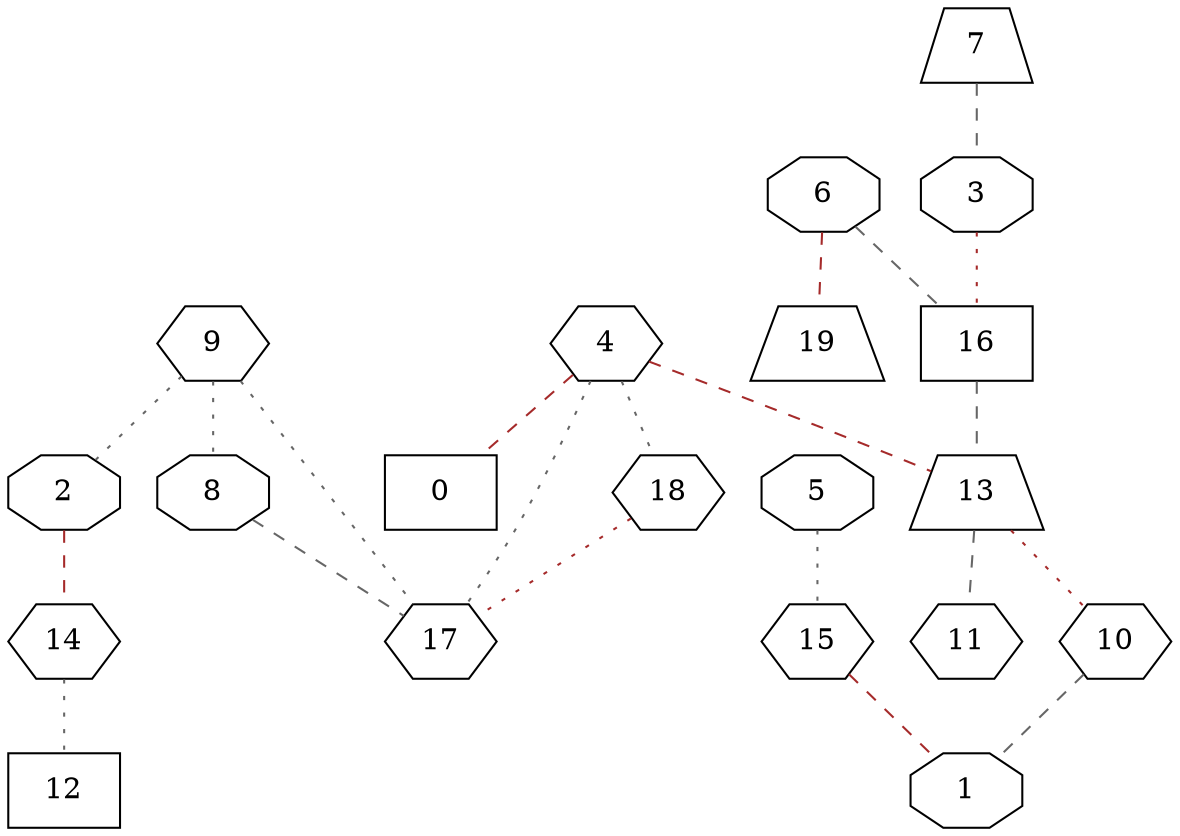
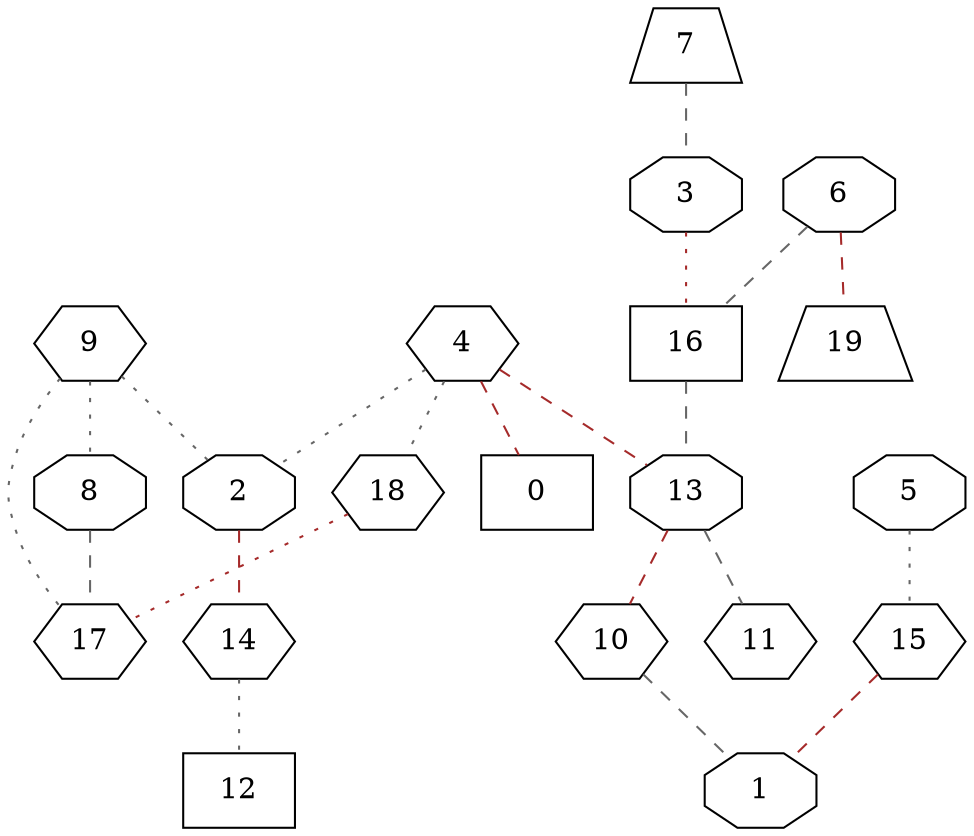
node "13": shape trapezium -> octagon
edge "4" -- "17": now "4" -- "2"
edge "13" -- "10": style dotted -> dashed
